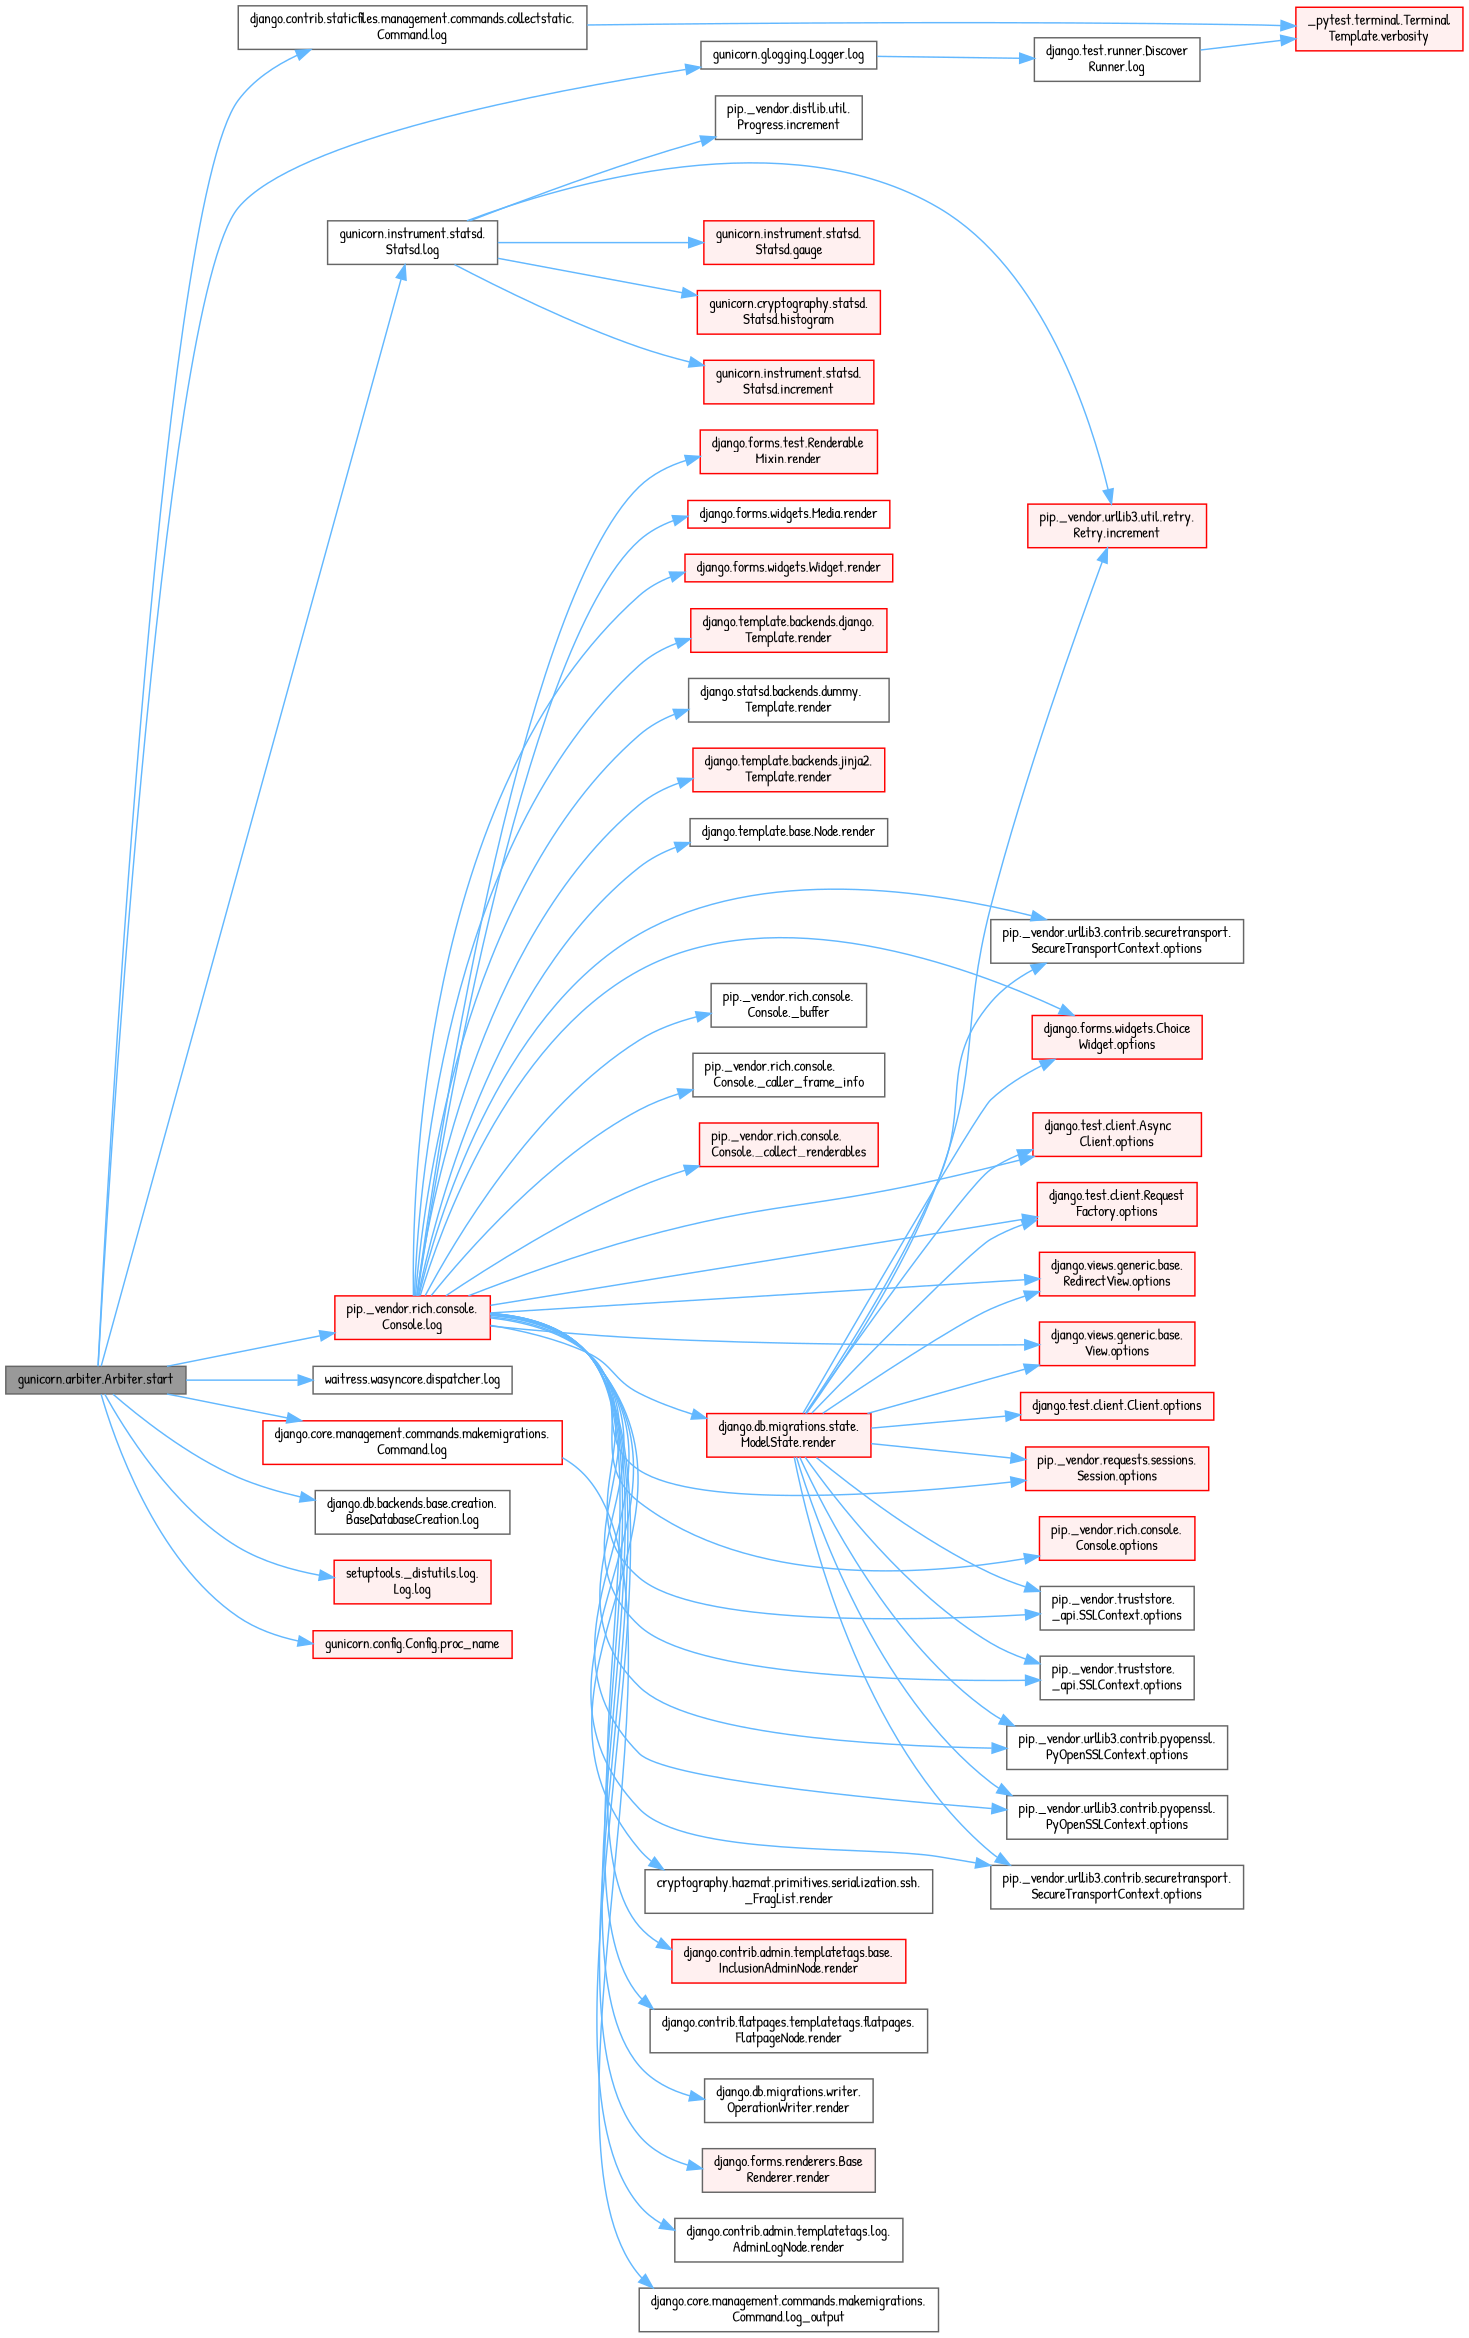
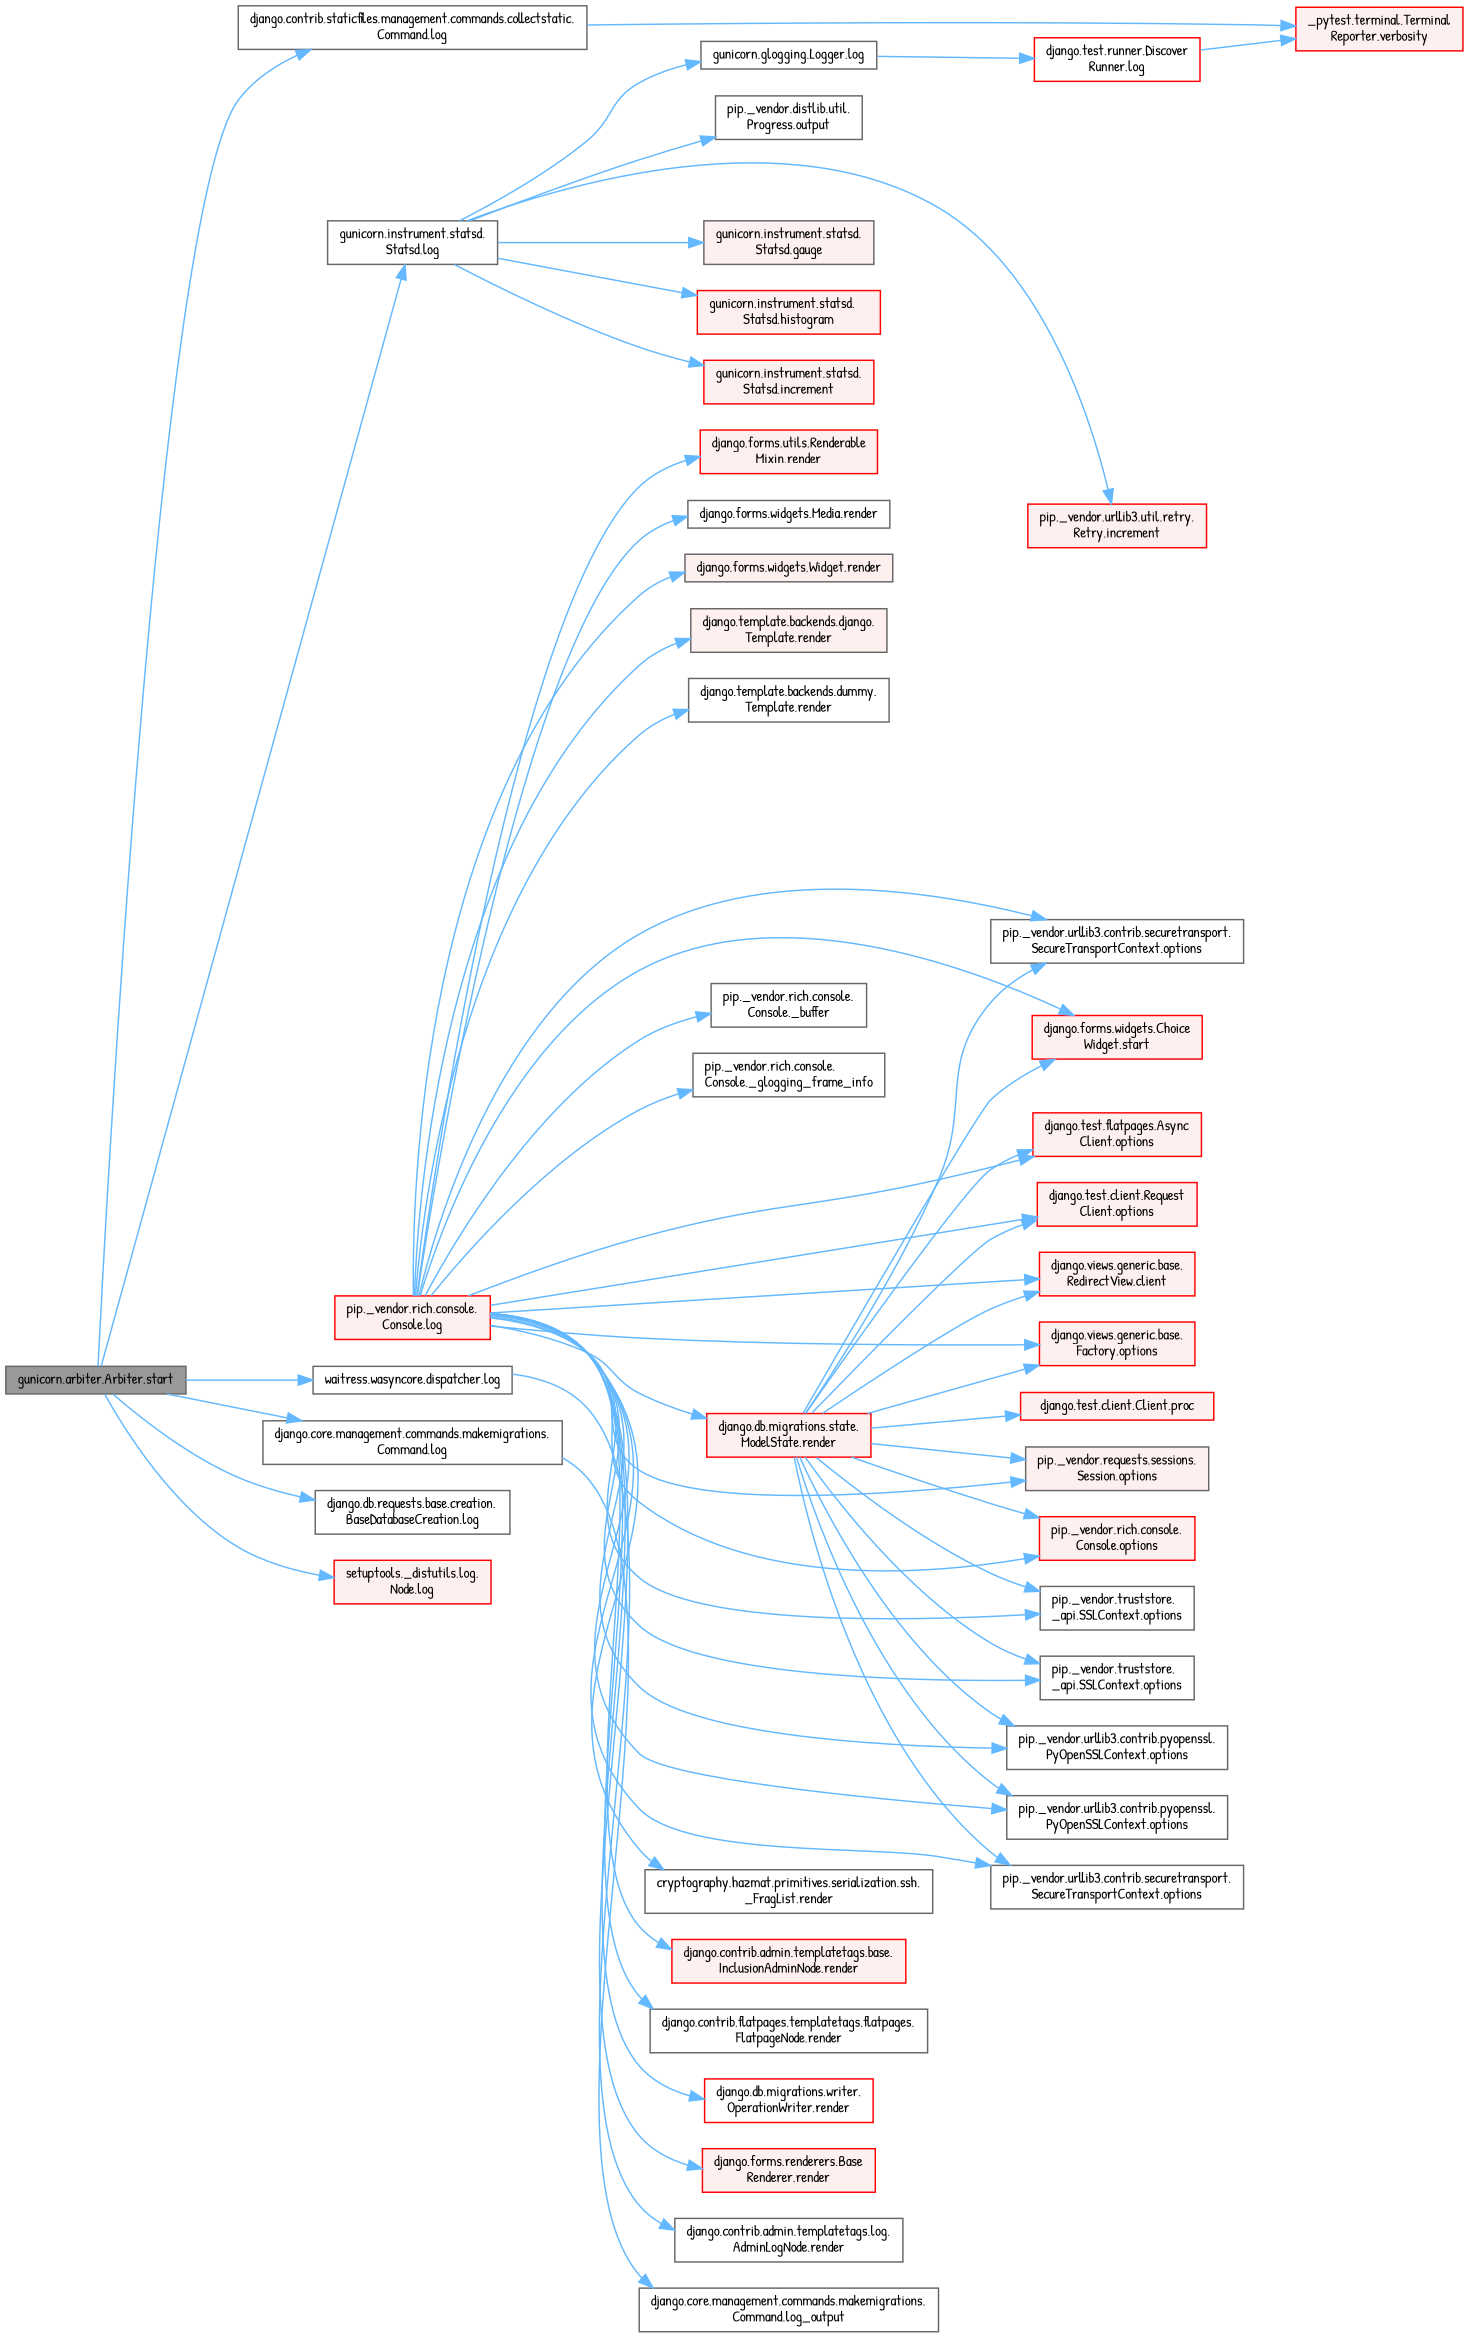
node "_pytest.terminal.Terminal Template.verbosity": label "_pytest.terminal.Terminal Template.verbosity" -> "_pytest.terminal.Terminal Reporter.verbosity"
node "django.test.runner.Discover Runner.log": color grey40 -> red
node "pip._vendor.distlib.util. Progress.increment": label "pip._vendor.distlib.util. Progress.increment" -> "pip._vendor.distlib.util. Progress.output"
node "gunicorn.instrument.statsd. Statsd.gauge": color red -> grey40
node "gunicorn.cryptography.statsd. Statsd.histogram": label "gunicorn.cryptography.statsd. Statsd.histogram" -> "gunicorn.instrument.statsd. Statsd.histogram"
node "django.forms.test.Renderable Mixin.render": label "django.forms.test.Renderable Mixin.render" -> "django.forms.utils.Renderable Mixin.render"
node "django.forms.widgets.Media.render": color red -> grey40
edge "gunicorn.arbiter.Arbiter.start" -> "gunicorn.glogging.Logger.log": now "gunicorn.instrument.statsd. Statsd.log" -> "gunicorn.glogging.Logger.log"
node "django.forms.widgets.Widget.render": color red -> grey40
node "django.template.backends.django. Template.render": color red -> grey40
node "django.statsd.backends.dummy. Template.render": label "django.statsd.backends.dummy. Template.render" -> "django.template.backends.dummy. Template.render"
node "django.template.backends.jinja2. Template.render": removed
node "django.template.base.Node.render": removed
edge "django.db.migrations.state. ModelState.render" -> "pip._vendor.urllib3.util.retry. Retry.increment": now "django.db.migrations.state. ModelState.render" -> "pip._vendor.rich.console. Console.options"
node "django.forms.widgets.Choice Widget.options": label "django.forms.widgets.Choice Widget.options" -> "django.forms.widgets.Choice Widget.start"
node "pip._vendor.rich.console. Console._caller_frame_info": label "pip._vendor.rich.console. Console._caller_frame_info" -> "pip._vendor.rich.console. Console._glogging_frame_info"
node "django.test.client.Async Client.options": label "django.test.client.Async Client.options" -> "django.test.flatpages.Async Client.options"
node "pip._vendor.rich.console. Console._collect_renderables": removed
node "django.test.client.Request Factory.options": label "django.test.client.Request Factory.options" -> "django.test.client.Request Client.options"
node "django.views.generic.base. RedirectView.options": label "django.views.generic.base. RedirectView.options" -> "django.views.generic.base. RedirectView.client"
node "django.views.generic.base. View.options": label "django.views.generic.base. View.options" -> "django.views.generic.base. Factory.options"
edge "gunicorn.arbiter.Arbiter.start" -> "pip._vendor.rich.console. Console.log": removed
node "django.test.client.Client.options": label "django.test.client.Client.options" -> "django.test.client.Client.proc"
node "django.core.management.commands.makemigrations. Command.log": color red -> grey40
node "pip._vendor.requests.sessions. Session.options": color red -> grey40
node "django.db.backends.base.creation. BaseDatabaseCreation.log": label "django.db.backends.base.creation. BaseDatabaseCreation.log" -> "django.db.requests.base.creation. BaseDatabaseCreation.log"
node "setuptools._distutils.log. Log.log": label "setuptools._distutils.log. Log.log" -> "setuptools._distutils.log. Node.log"
node "gunicorn.config.Config.proc_name": removed
edge "pip._vendor.rich.console. Console.log" -> "django.contrib.admin.templatetags.log. AdminLogNode.render": now "waitress.wasyncore.dispatcher.log" -> "django.contrib.admin.templatetags.log. AdminLogNode.render"
node "django.db.migrations.writer. OperationWriter.render": color grey40 -> red
node "django.forms.renderers.Base Renderer.render": color grey40 -> red
